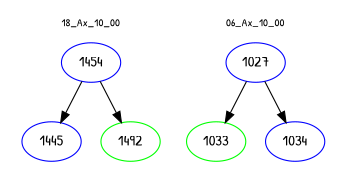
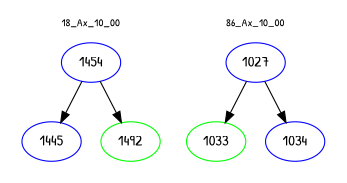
cluster "06_Ax_10_00": label "06_Ax_10_00" -> "86_Ax_10_00"
